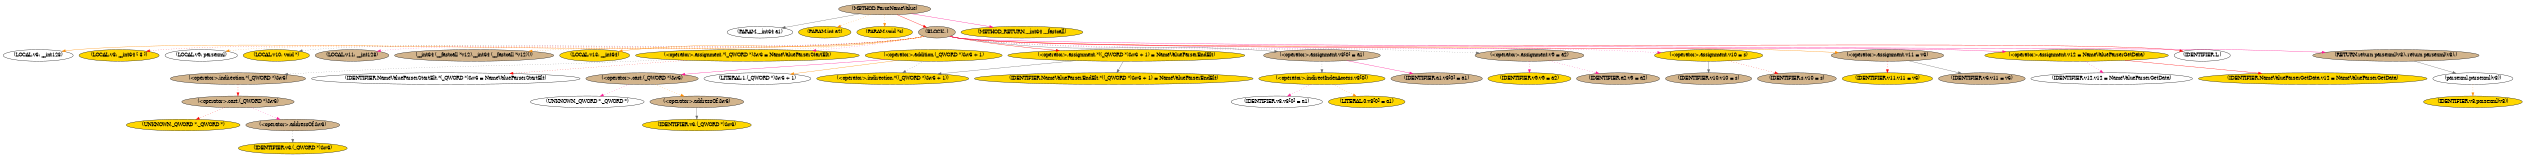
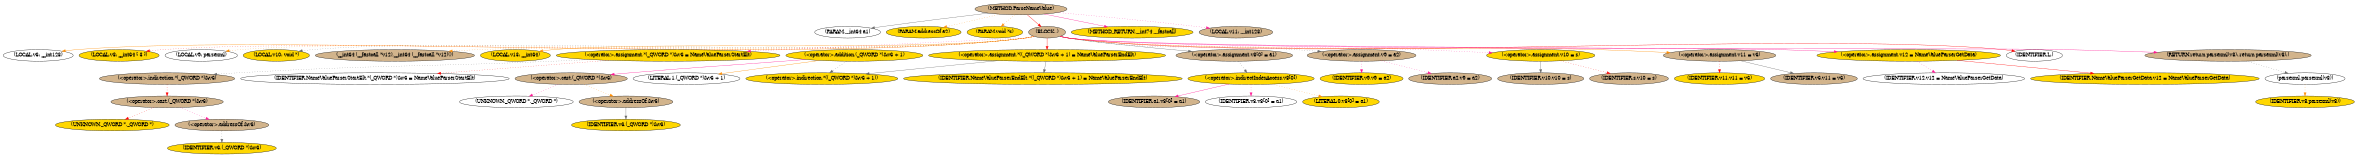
node "(PARAM,int a2)": label "(PARAM,int a2)" -> "(PARAM,addressOf a2)"
node "(METHOD_RETURN,__int64 __fastcall)": label "(METHOD_RETURN,__int64 __fastcall)" -> "(METHOD_RETURN,__int74 __fastcall)"
edge "(BLOCK,,)" -> "(LOCAL,v11: __int128)": now "(METHOD,ParseNameValue)" -> "(LOCAL,v11: __int128)"
edge "(<operator>.assignment,v8[0] = a1)" -> "(IDENTIFIER,a1,v8[0] = a1)": now "(<operator>.indirectIndexAccess,v8[0])" -> "(IDENTIFIER,a1,v8[0] = a1)"
edge "(RETURN,return parsexml(v8);,return parsexml(v8);)" -> "(parsexml,parsexml(v8))": style solid -> dotted
